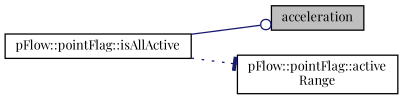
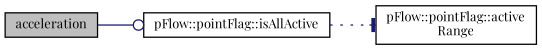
edge "pFlow::pointFlag::isAllActive" -> "acceleration": reversed
